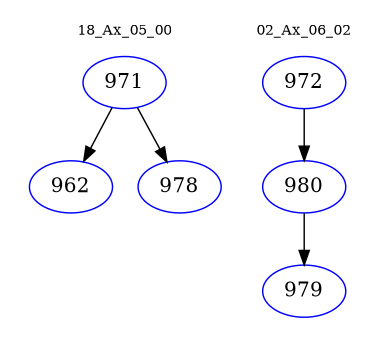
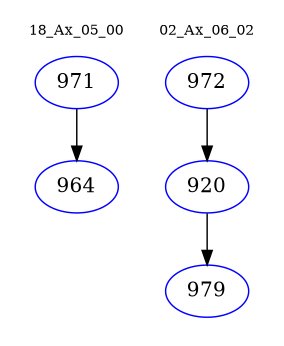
node "962": label "962" -> "964"
node "978": removed
node "980": label "980" -> "920"
